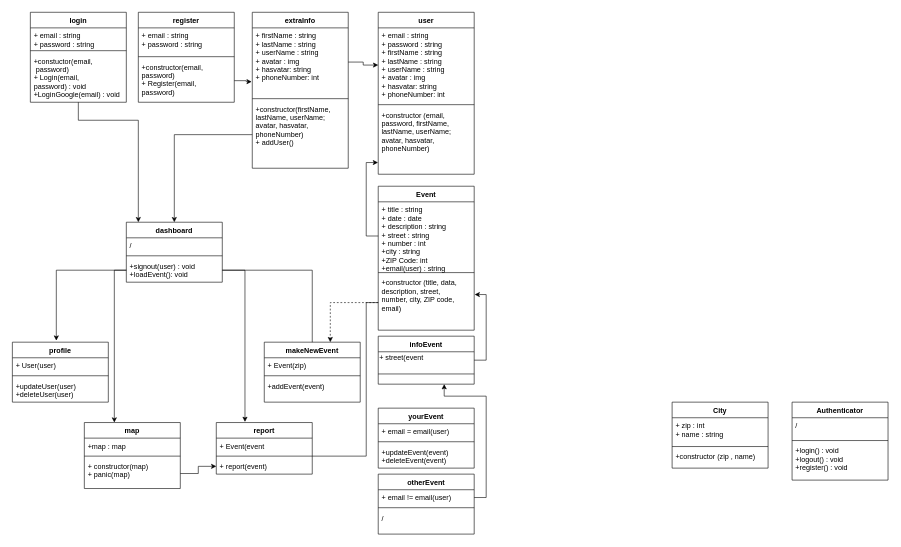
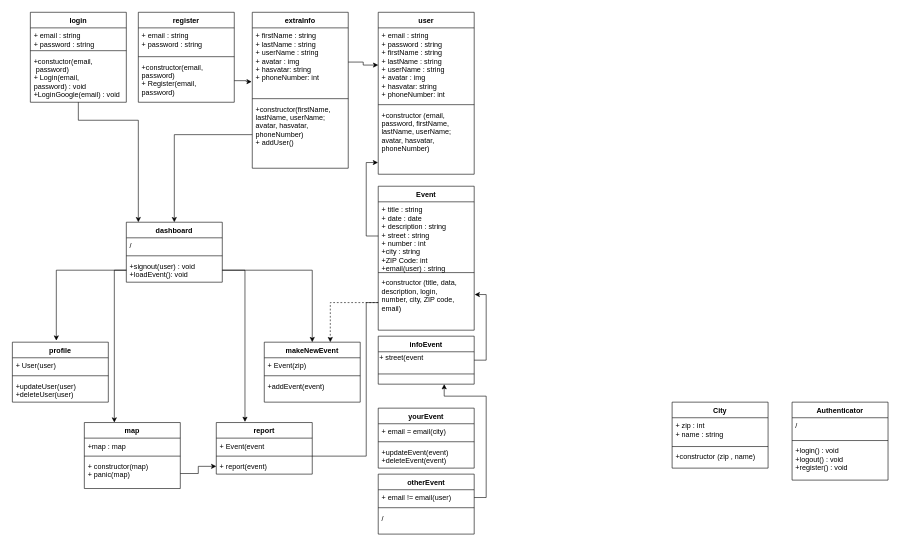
node "+constructor (title, data, description, street, number, city, ZIP code, email)": label "+constructor (title, data, description, street, number, city, ZIP code, email)" -> "+constructor (title, data, description, login, number, city, ZIP code, email)"
edge "+signout(user) : void +loadEvent(): void" -- "makeNewEvent": arrowhead none -> classic
node "+ email = email(user)": label "+ email = email(user)" -> "+ email = email(city)"
